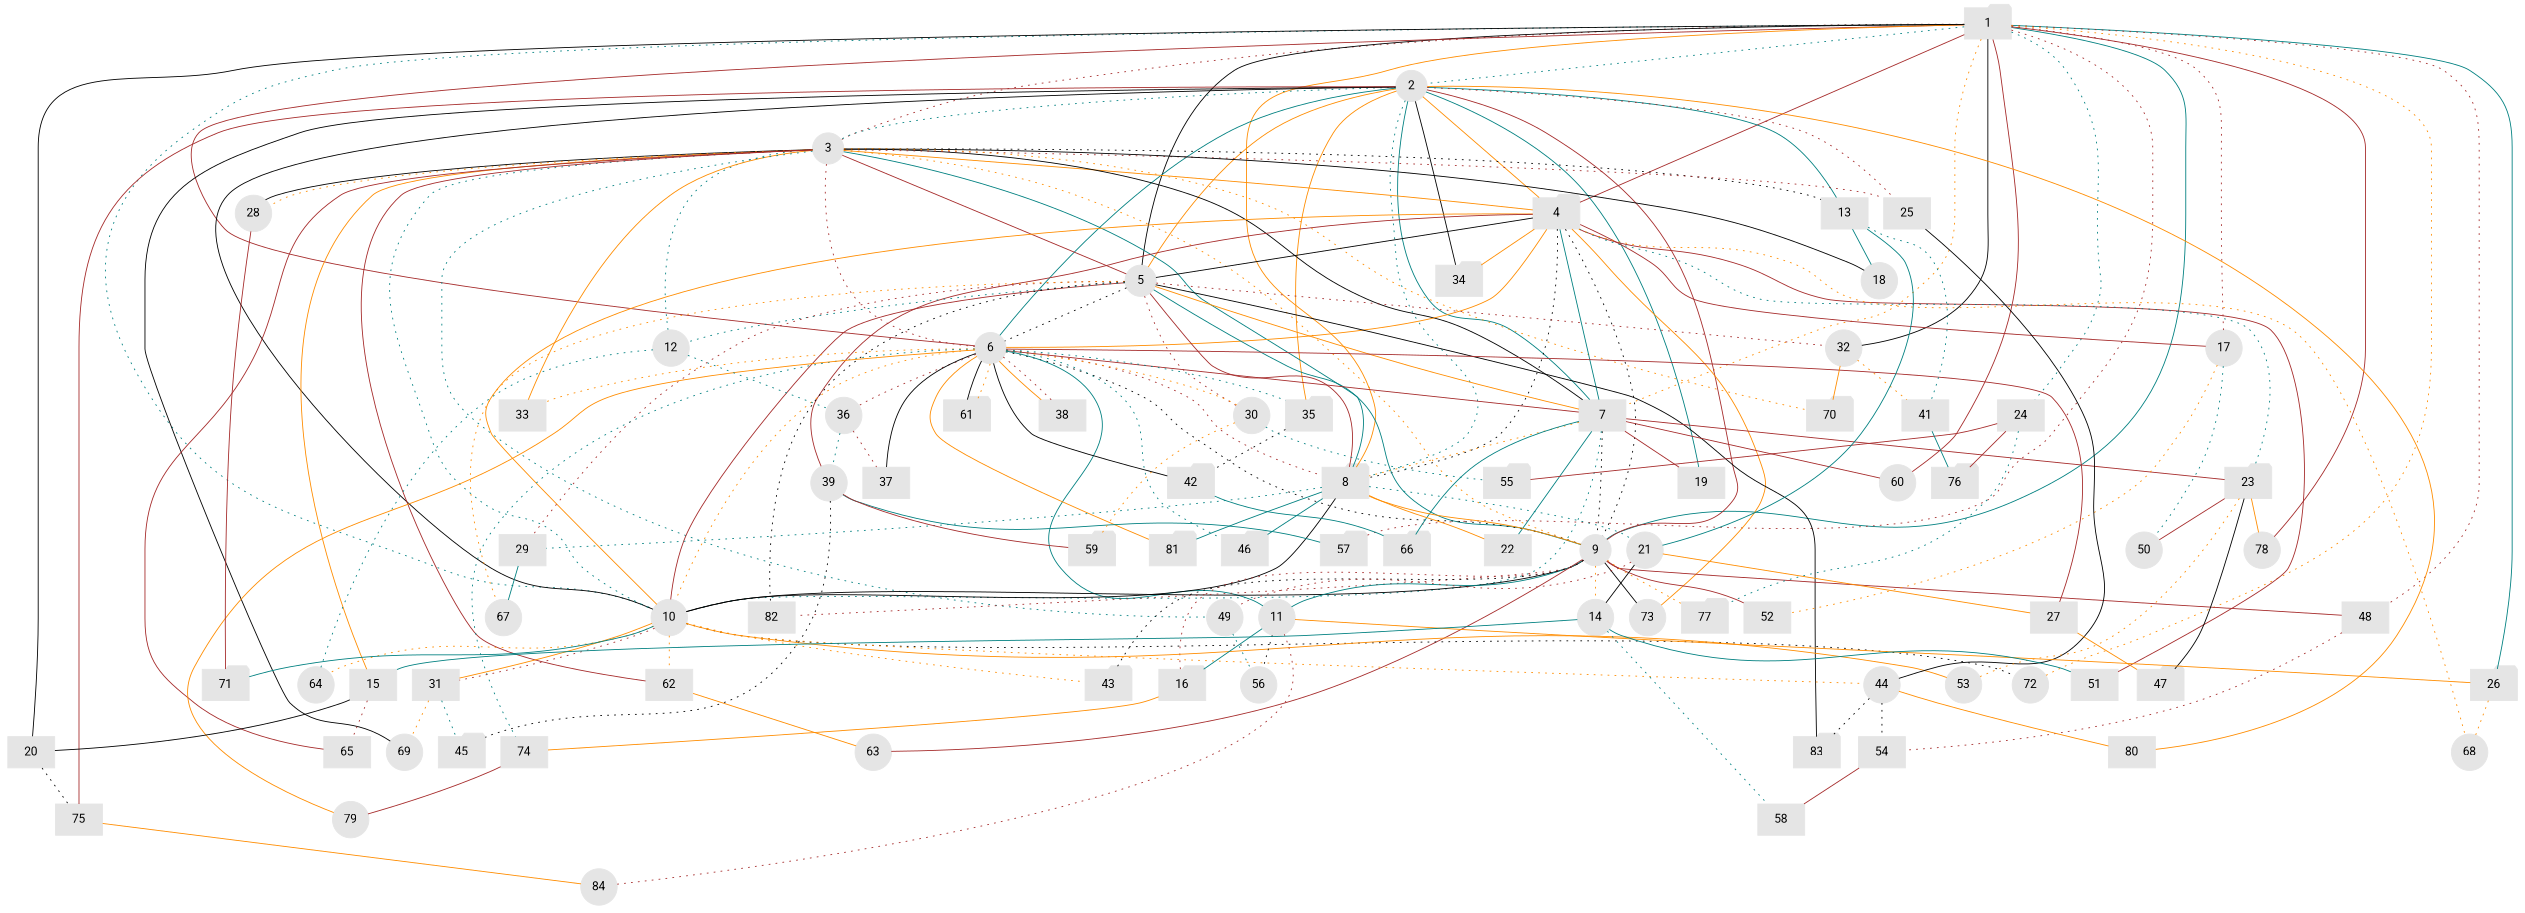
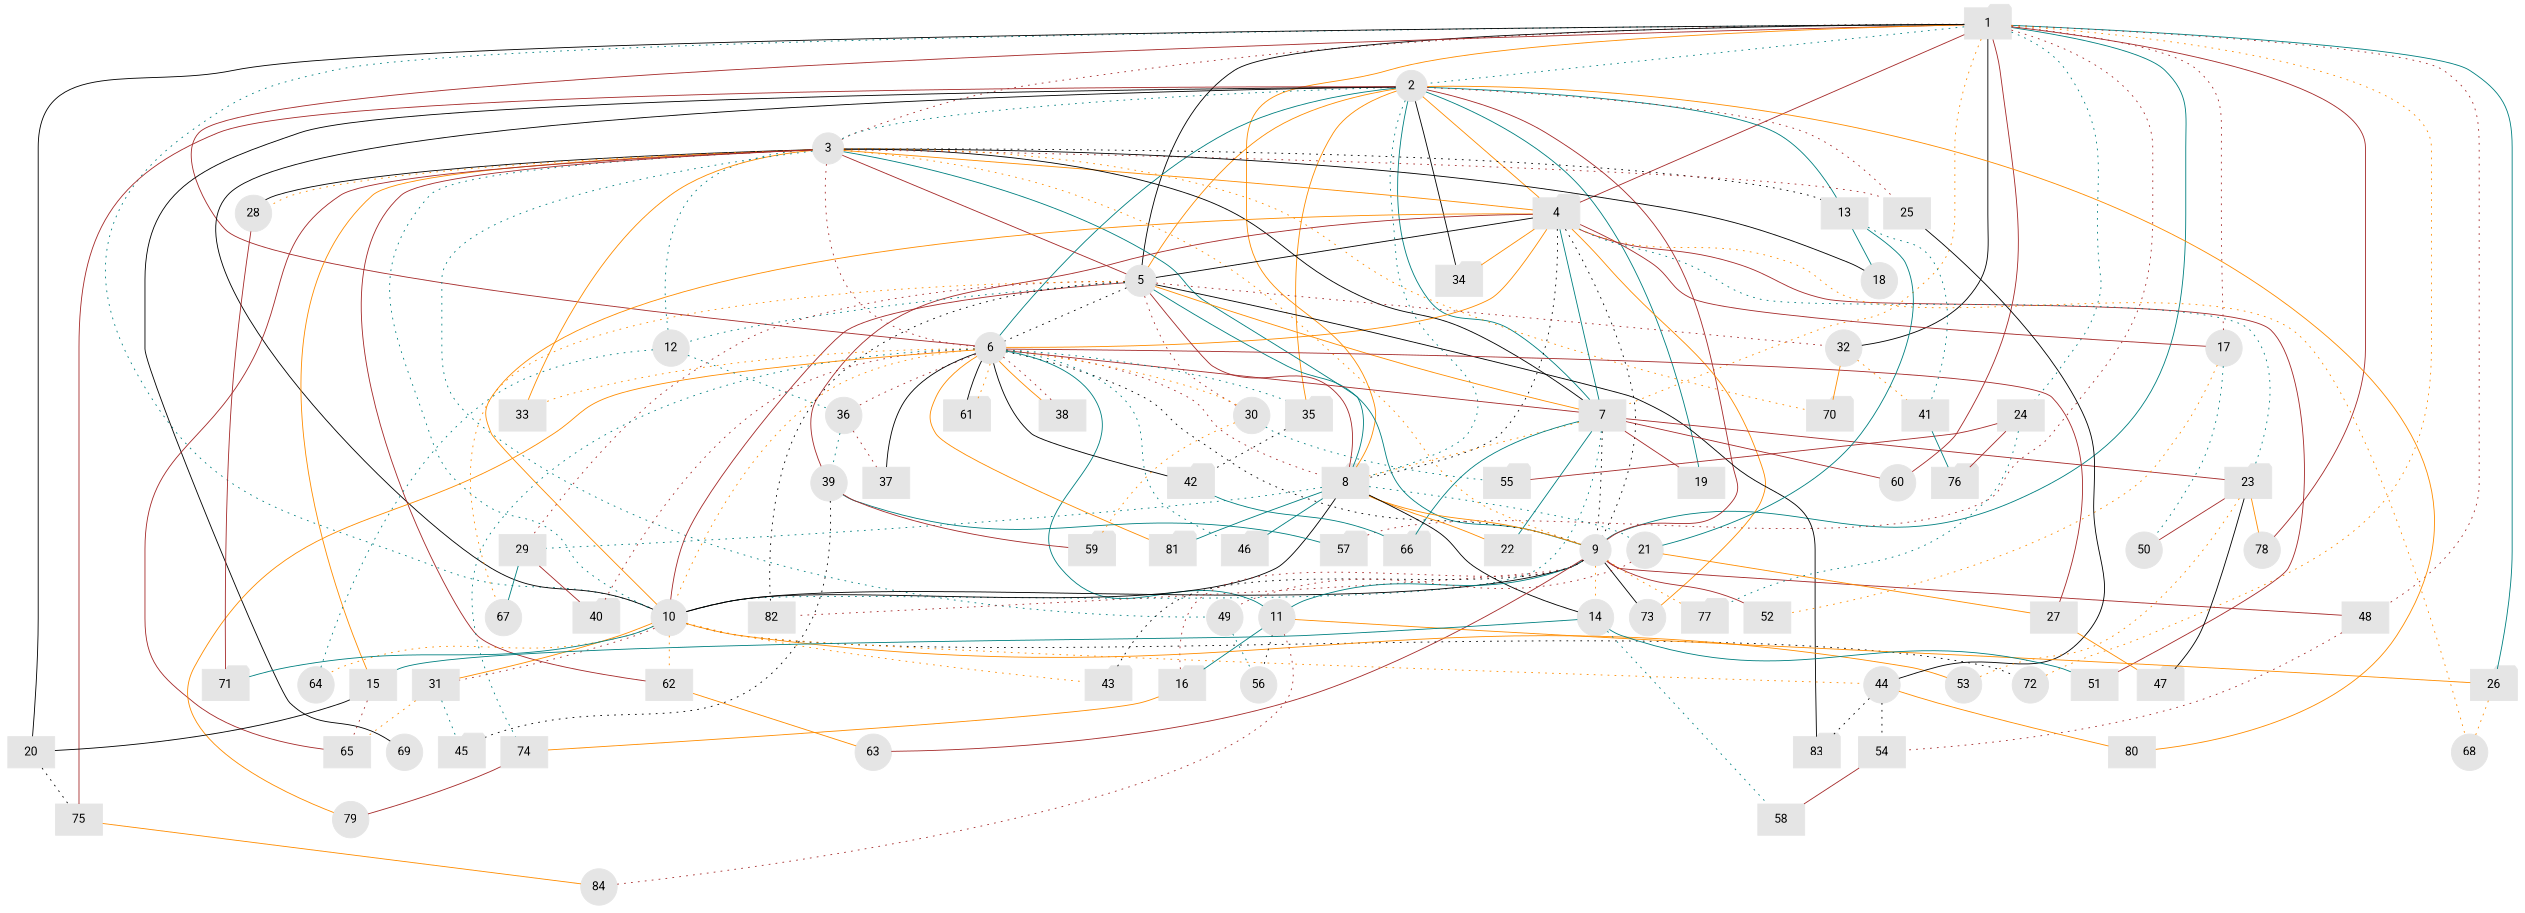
edge "21" -- "14": now "8" -- "14"
node "40": added
edge "31" -- "69": now "31" -- "65"
